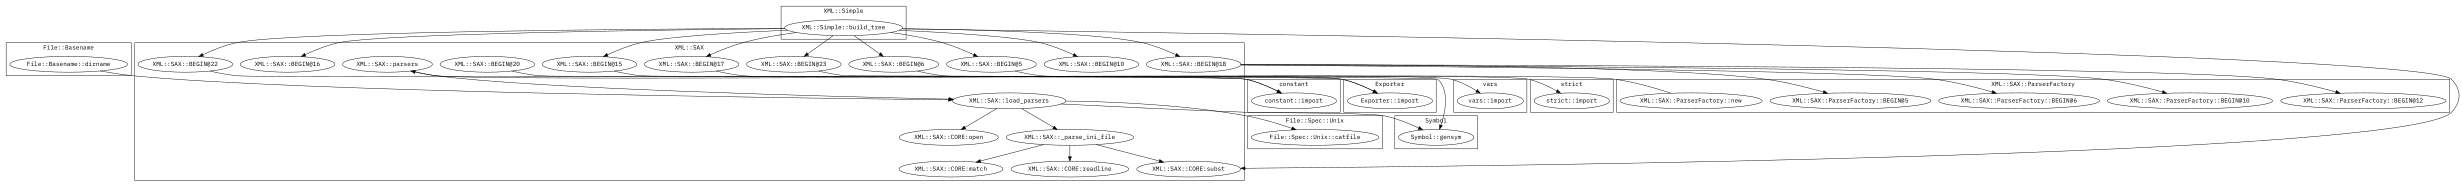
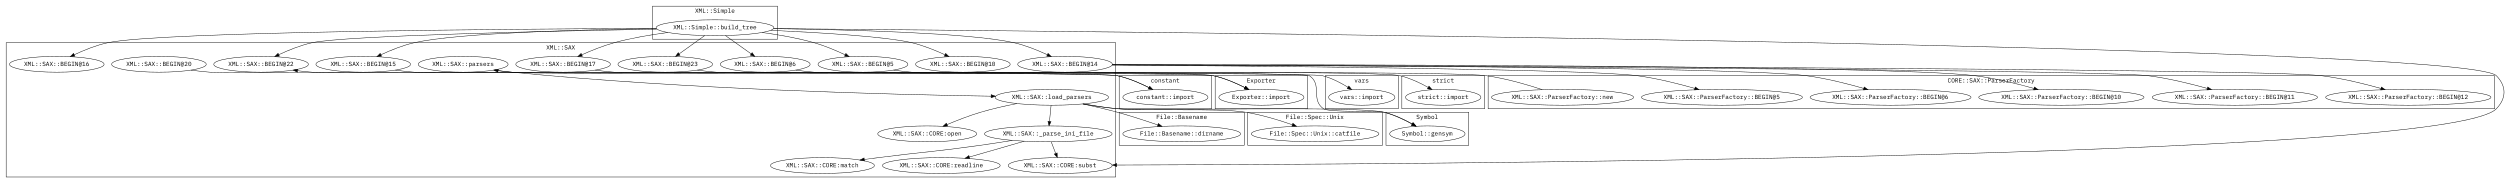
node "XML::SAX::BEGIN@18": label "XML::SAX::BEGIN@18" -> "XML::SAX::BEGIN@14"
edge "XML::SAX::BEGIN@22" -> "constant::import": reversed
cluster "XML::SAX::ParserFactory": label "XML::SAX::ParserFactory" -> "CORE::SAX::ParserFactory"
edge "File::Basename::dirname" -> "XML::SAX::load_parsers": reversed
node "XML::SAX::ParserFactory::BEGIN@11": added
